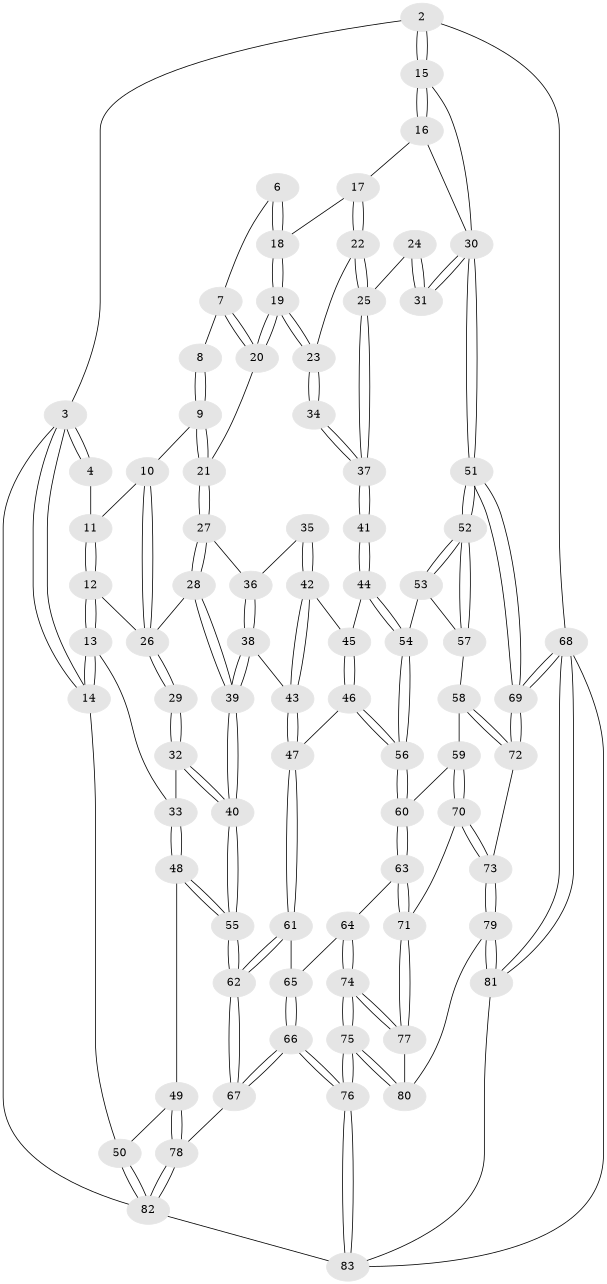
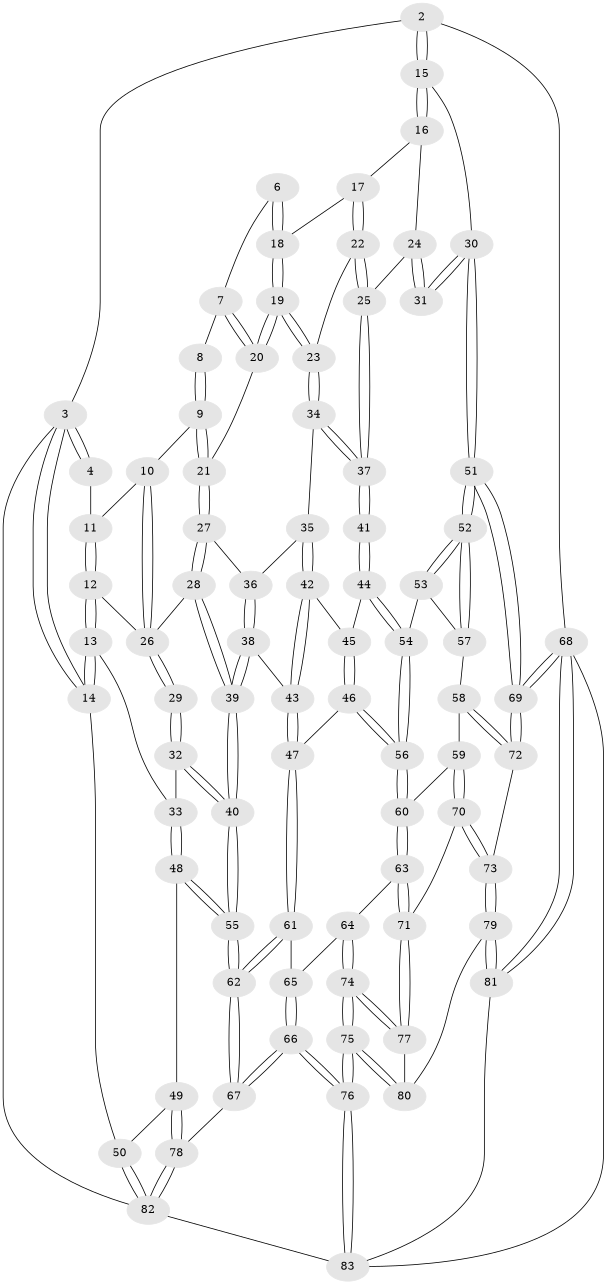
edge "16" -- "30": now "16" -- "24"
edge "34" -- "35": added
